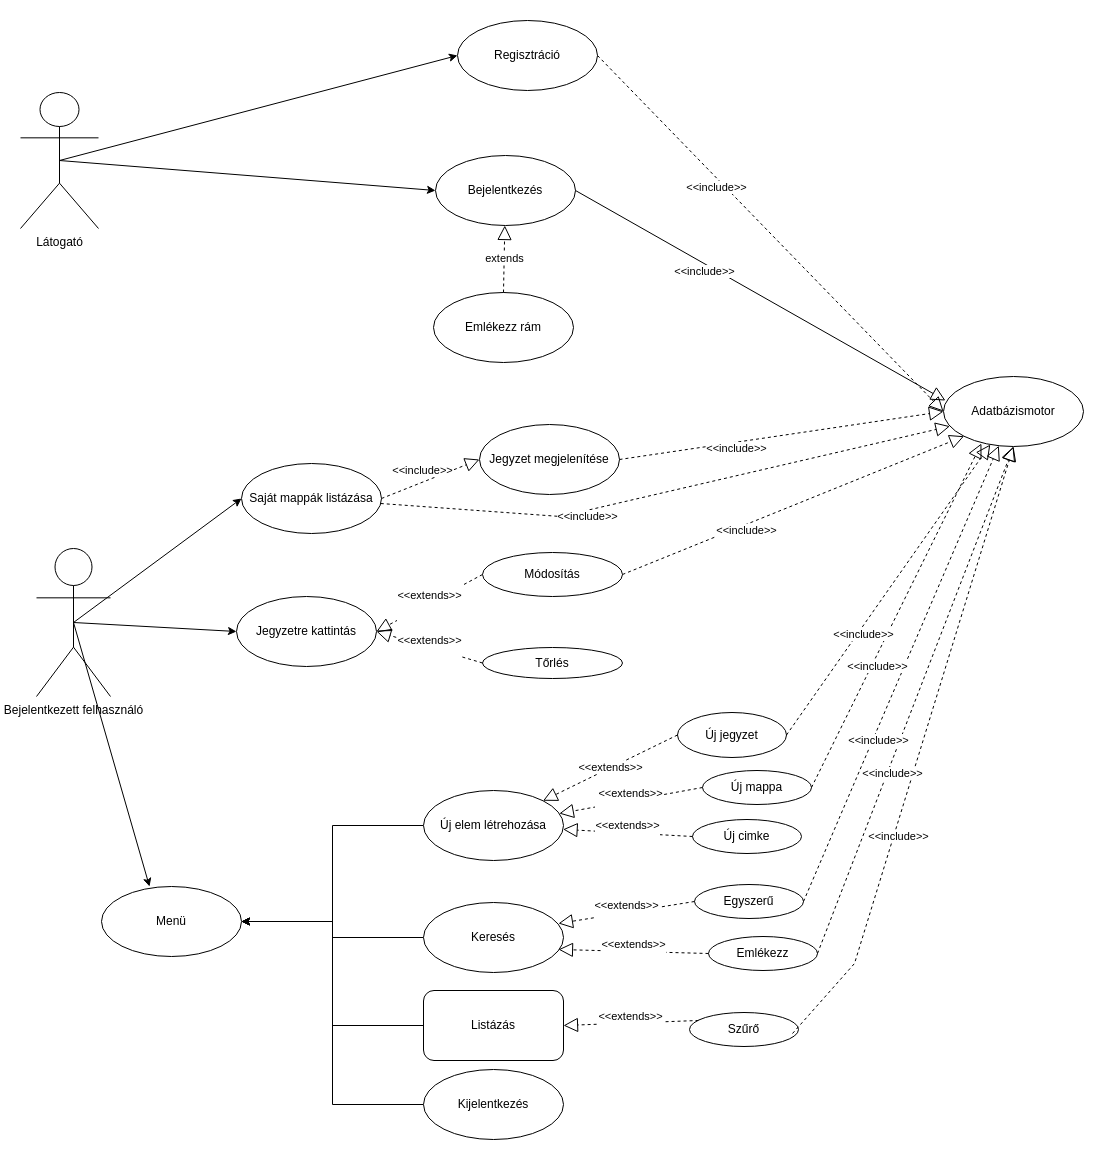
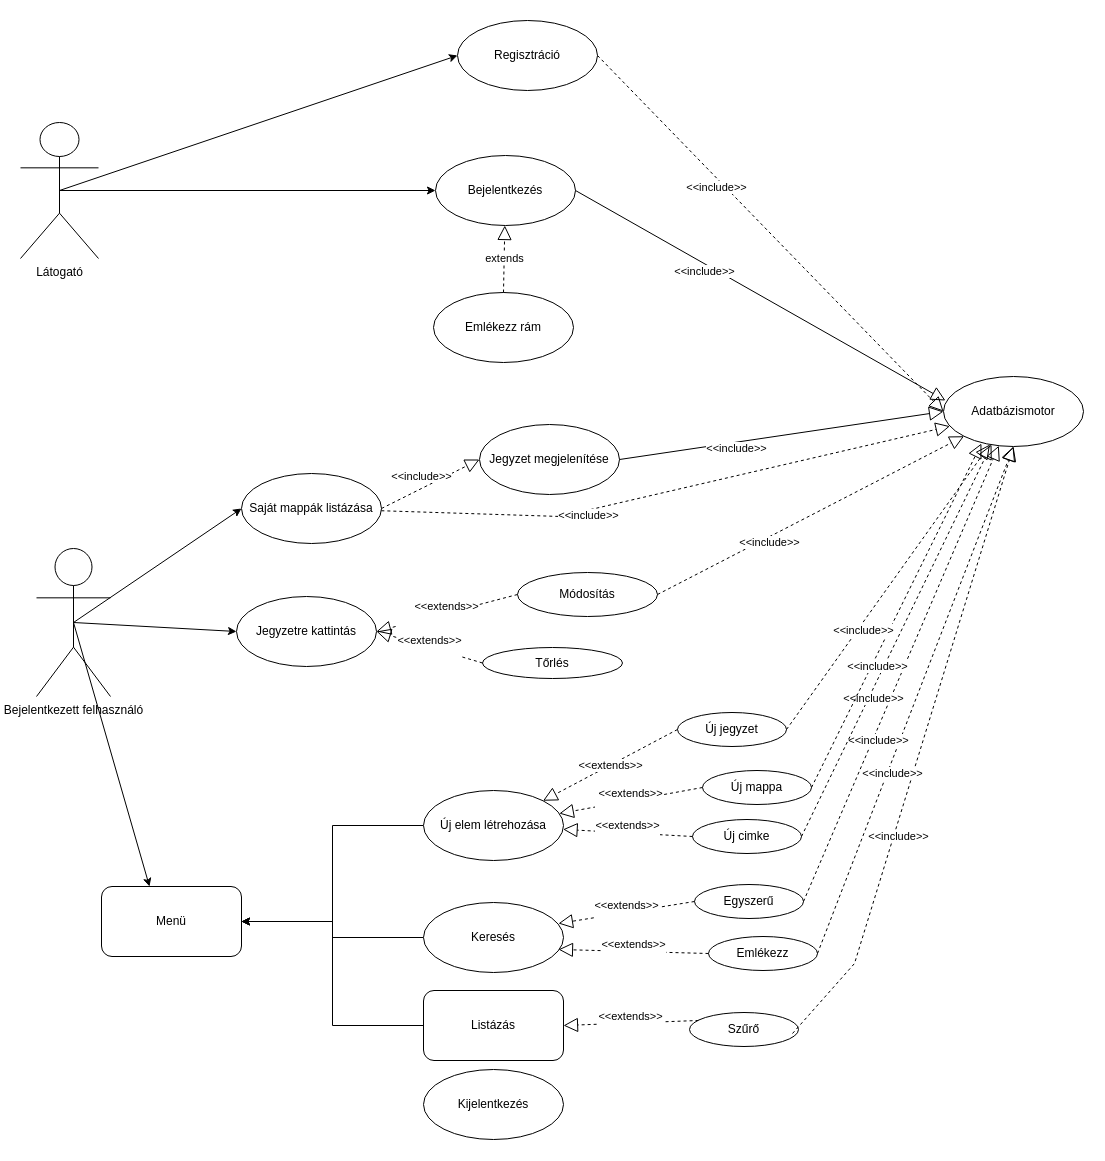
node "Látogató": moved (60, 161) -> (60, 191)
edge "Jegyzet megjelenítése" -> "Adatbázismotor": style dashed -> solid
node "Saját mappák listázása": moved (312, 499) -> (312, 509)
edge "Új cimke" -> "Adatbázismotor": added, label "<<include>>"
node "Módosítás": moved (553, 575) -> (588, 595)
node "Új jegyzet": size 109x45 -> 109x34
node "Menü": shape ellipse -> rounded rectangle
edge "Kijelentkezés" -> "Menü": removed
